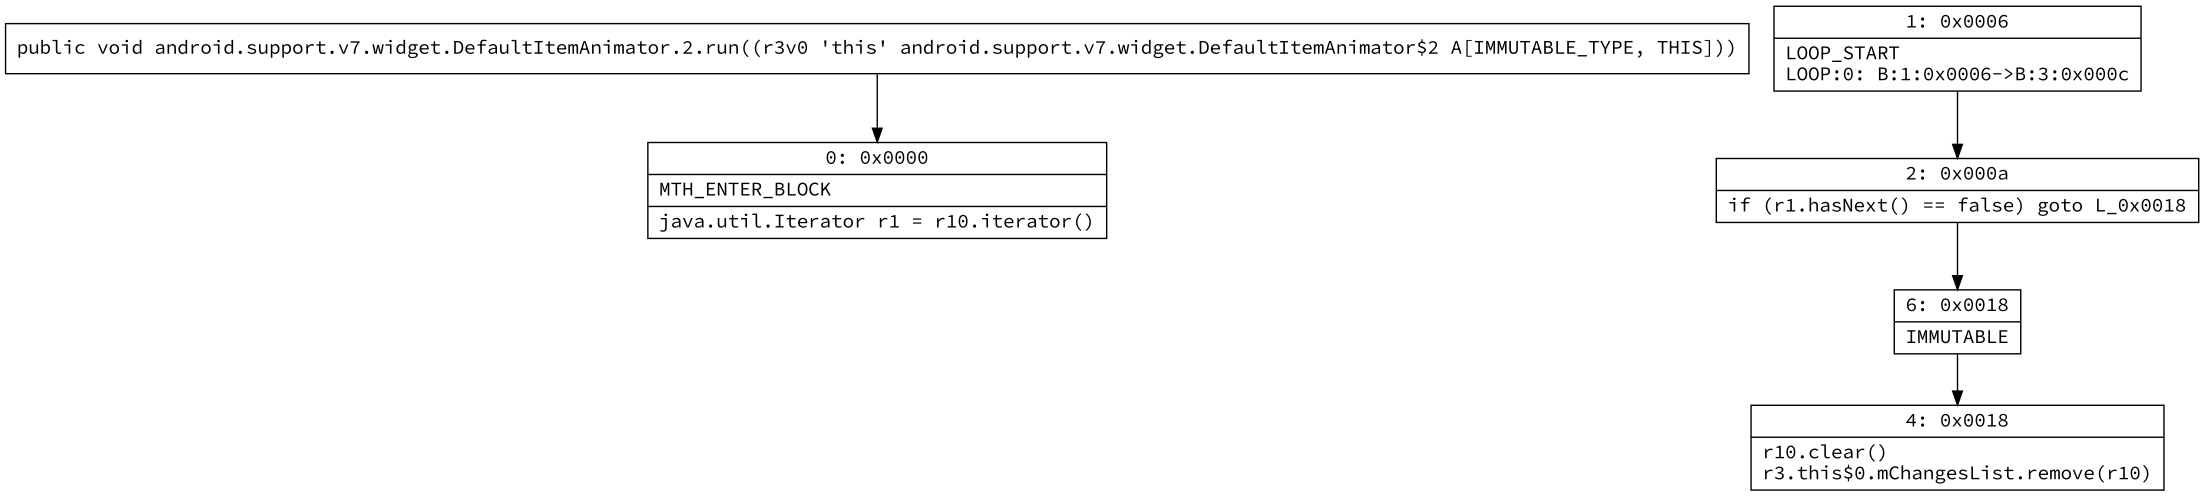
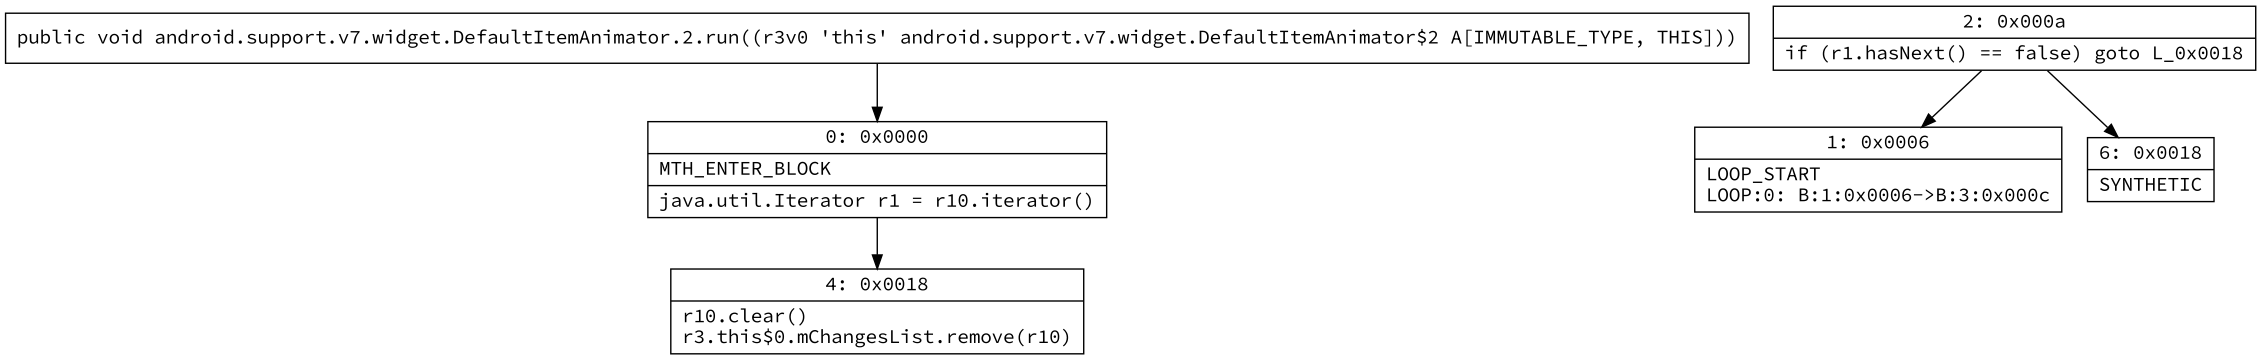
edge "1: 0x0006" -> "2: 0x000a": reversed
node "6: 0x0018": text "IMMUTABLE" -> "SYNTHETIC"
edge "6: 0x0018" -> "4: 0x0018": now "0: 0x0000" -> "4: 0x0018"
